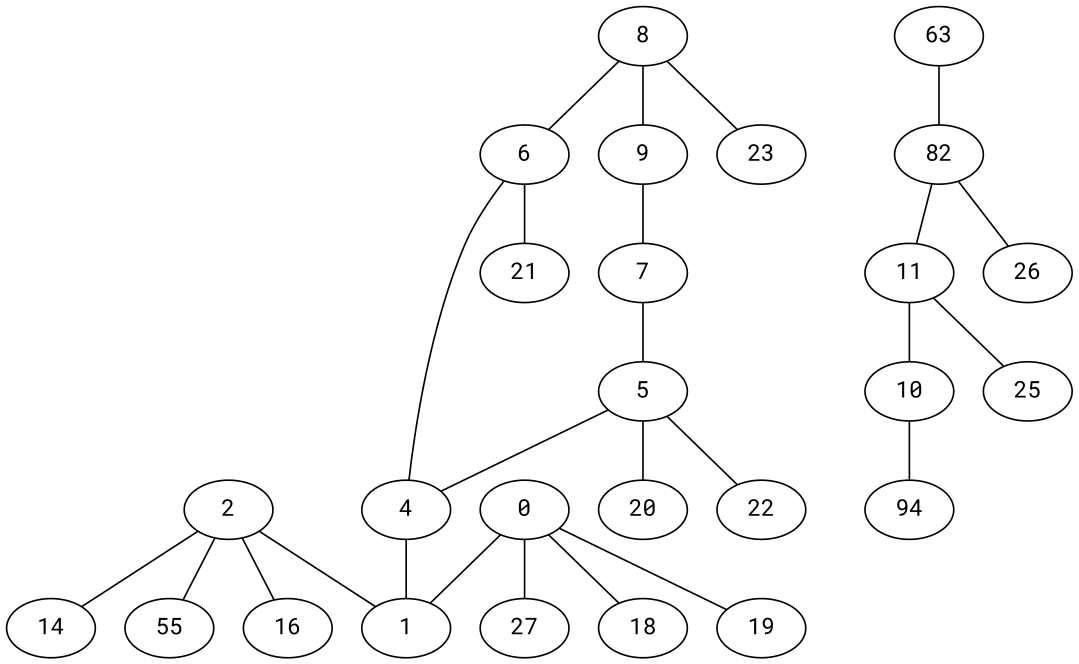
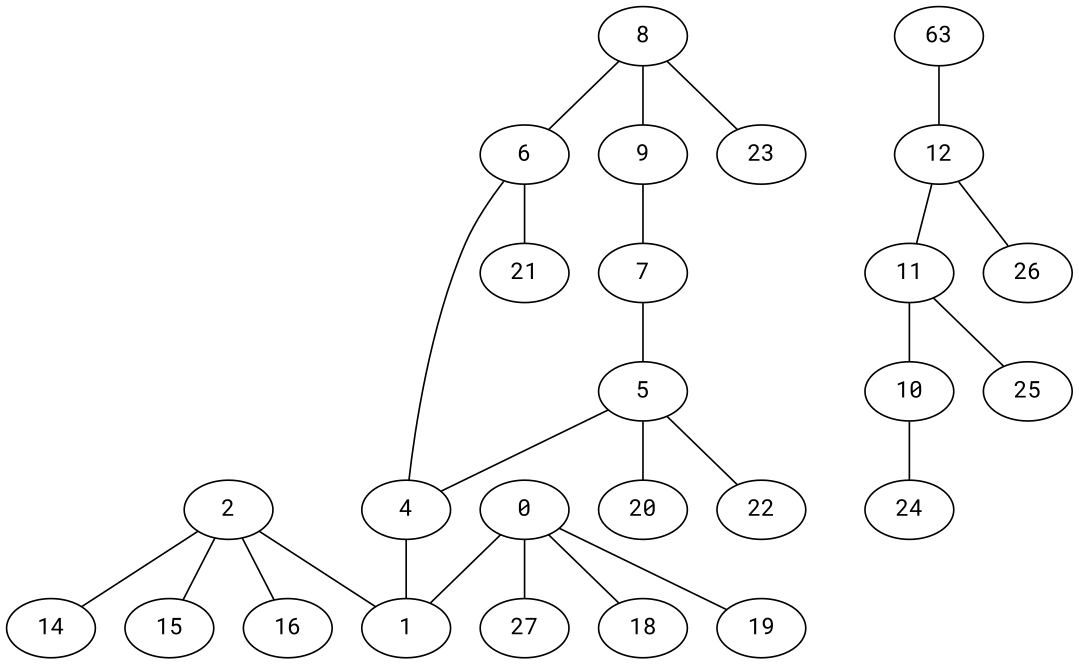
node "82": label "82" -> "12"
node "94": label "94" -> "24"
node "55": label "55" -> "15"
